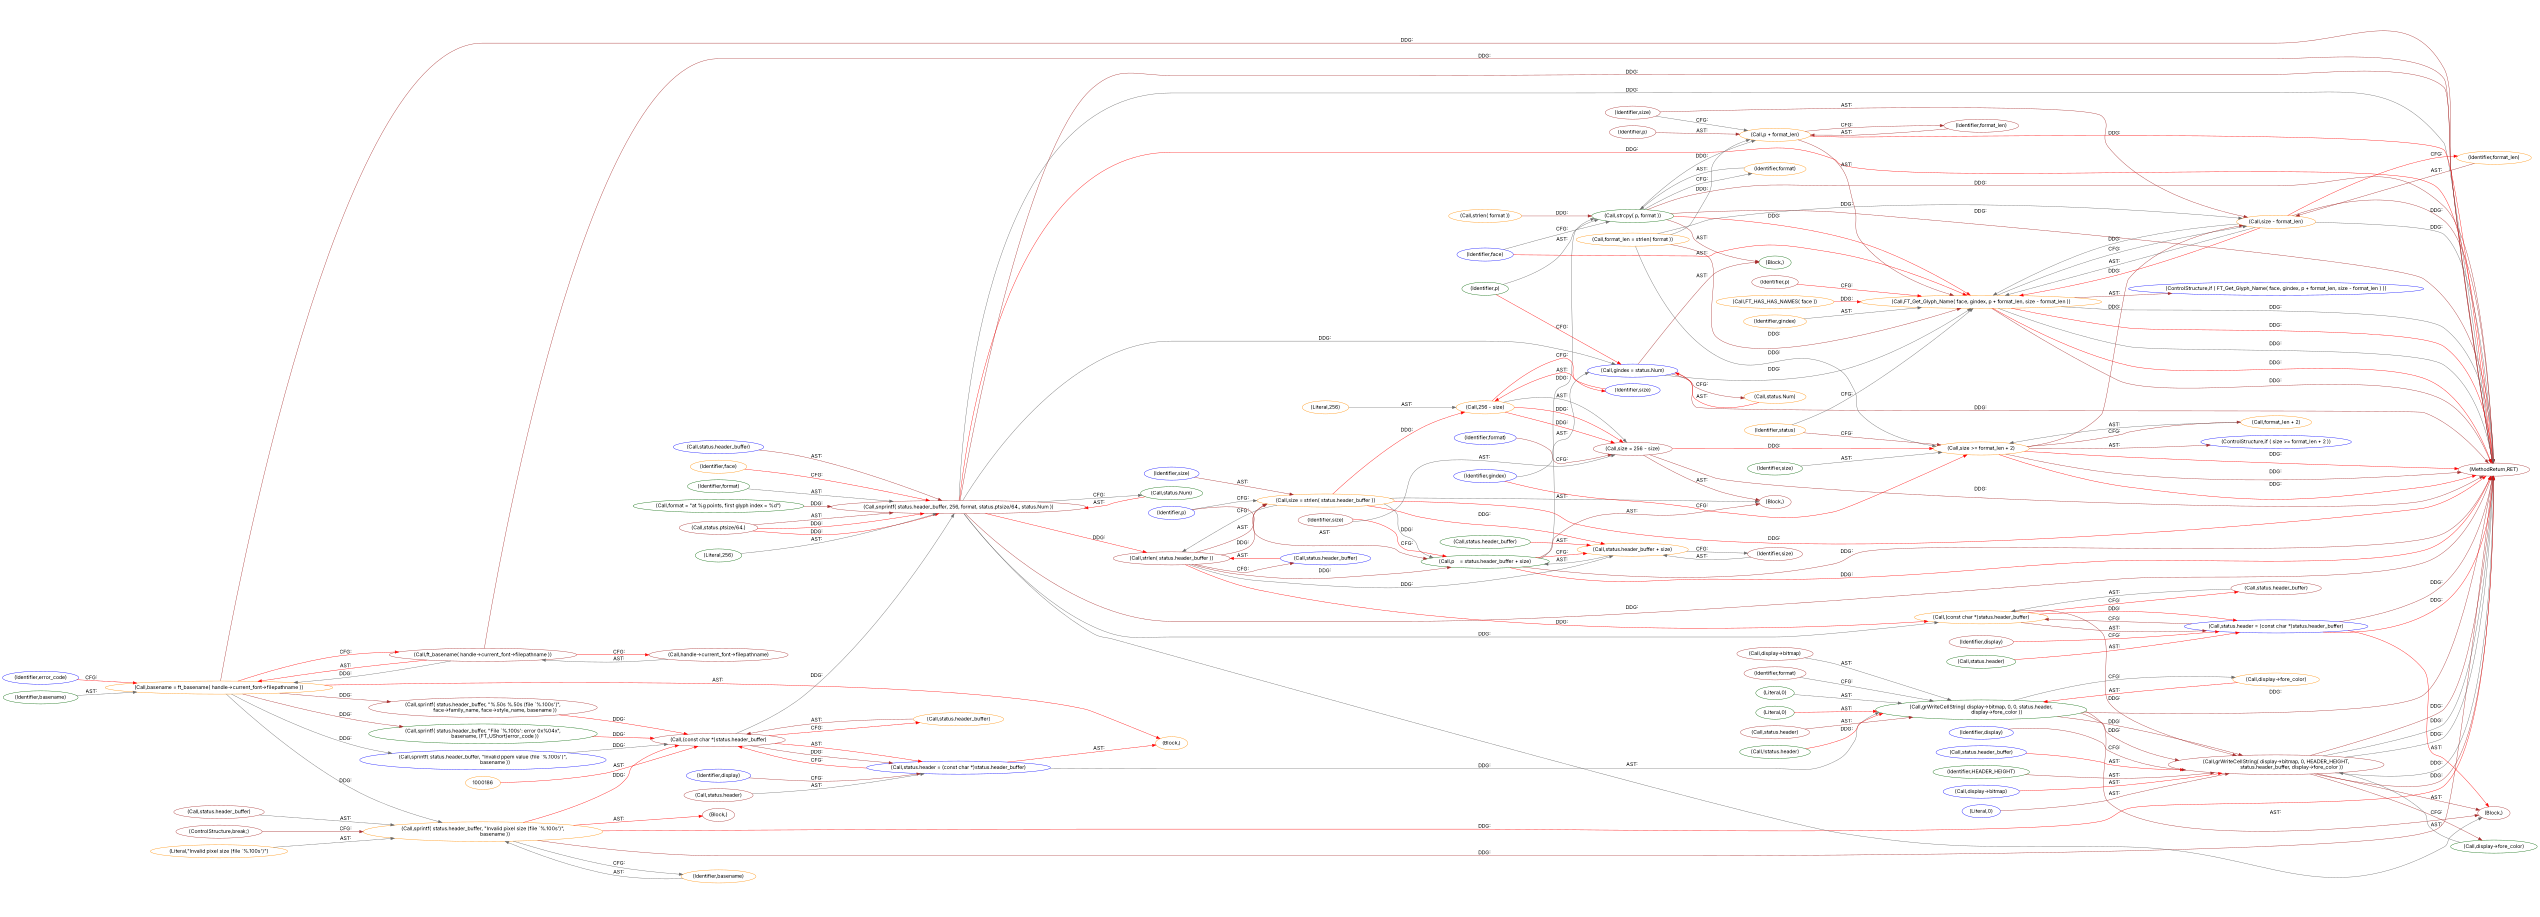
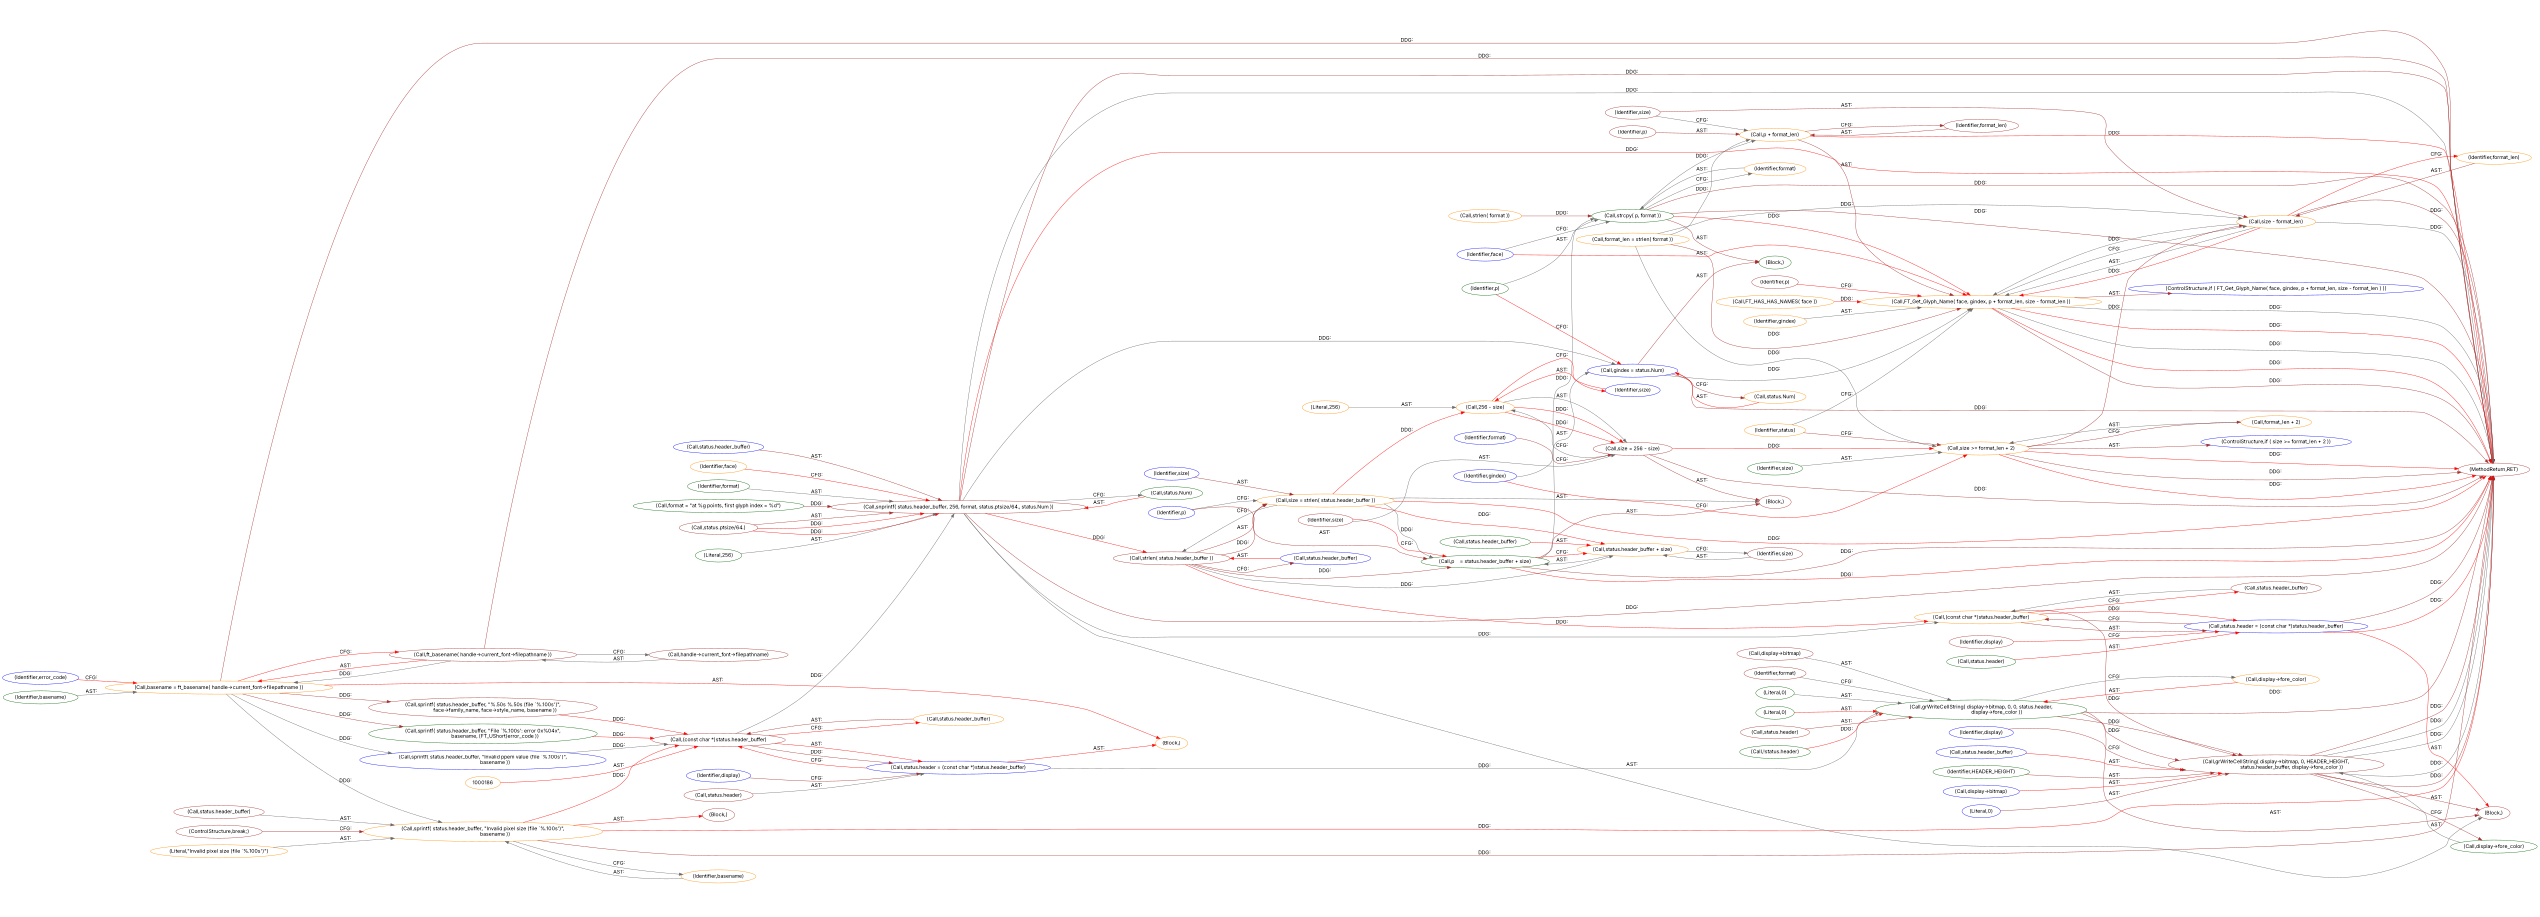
edge "(Call,size = 256 - size)" -> "(Call,256 - size)": added, label "CFG:"
edge "(Call,ft_basename( handle->current_font->filepathname ))" -> "(Call,handle->current_font->filepathname)": color red -> gray40
